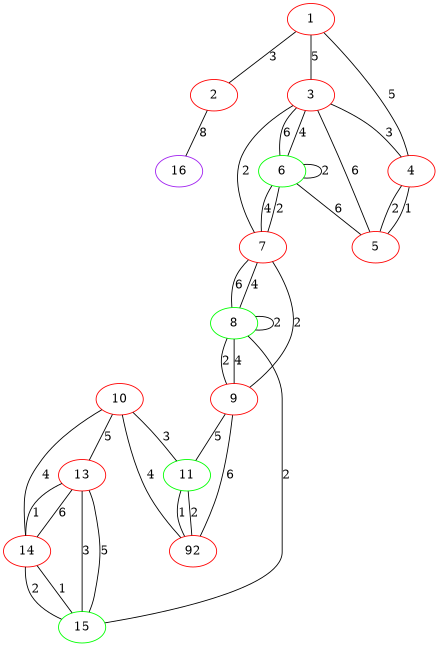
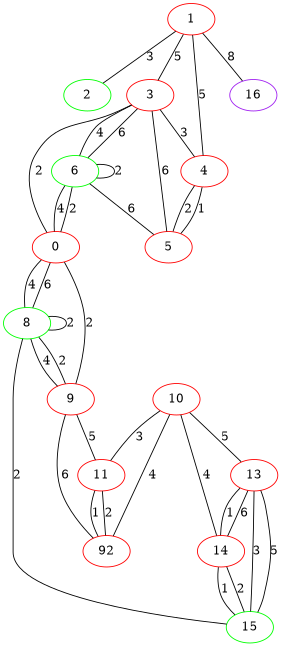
node "2": color red -> green
edge "2" -- "16": now "1" -- "16"
node "7": label "7" -> "0"
node "11": color green -> red
